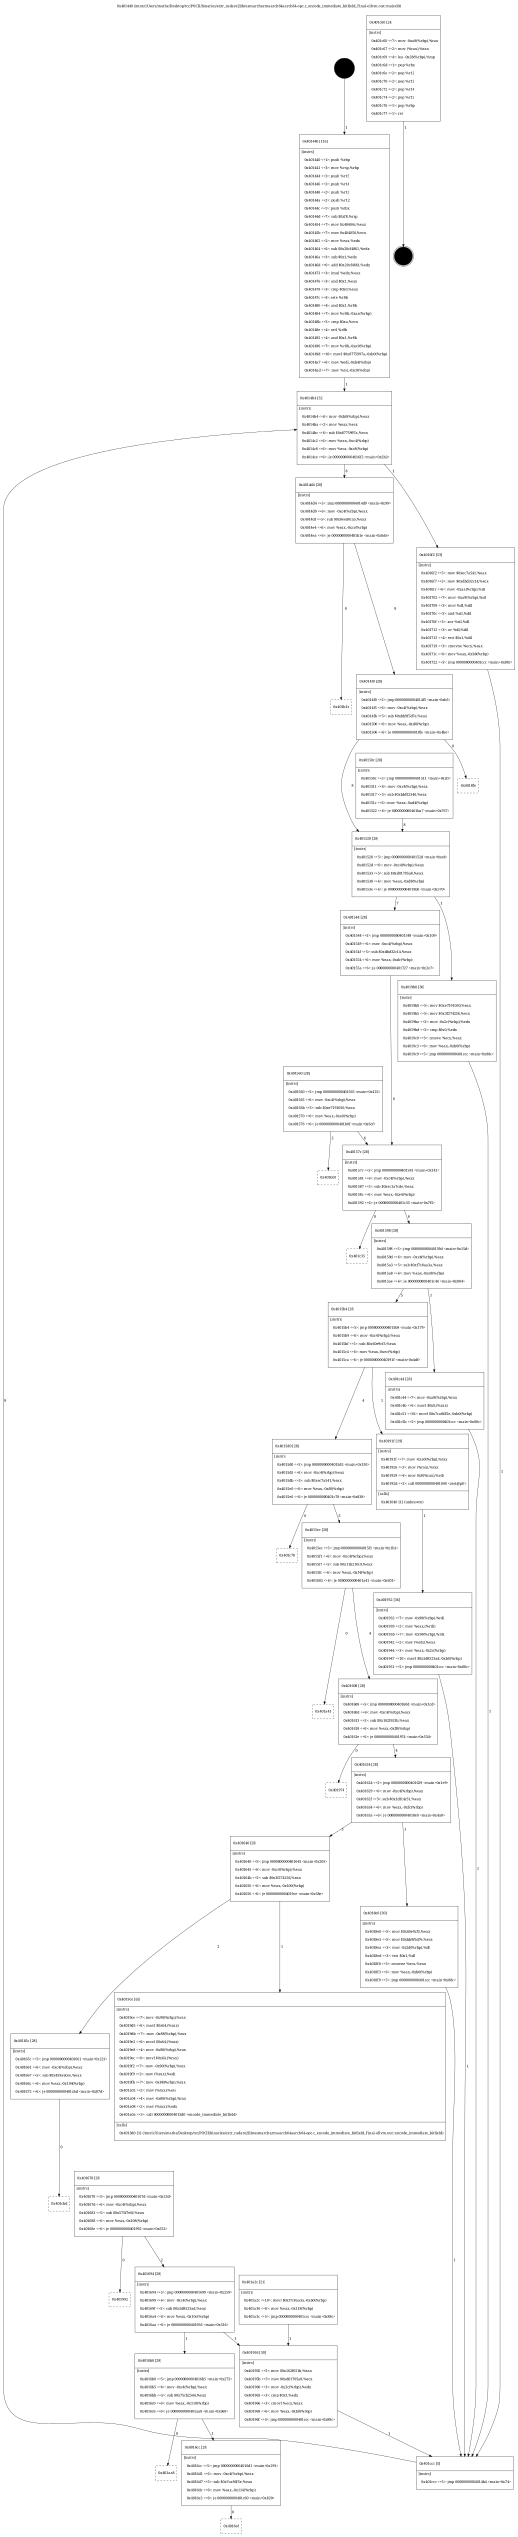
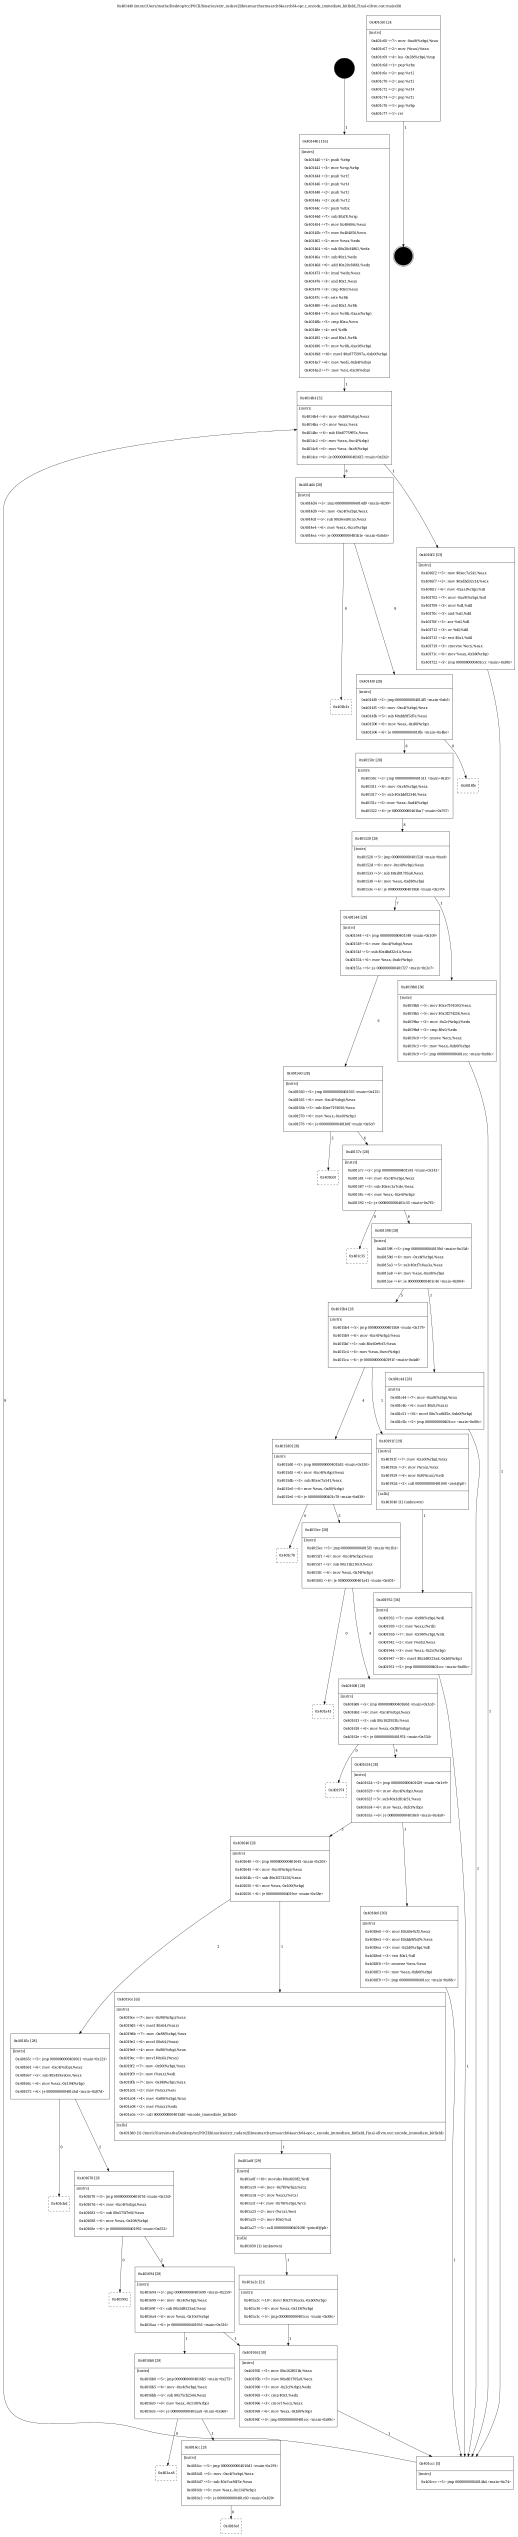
edge "0x4014f0 [28]" -> "0x401528 [28]": now "0x4014f0 [28]" -> "0x40150c [28]"
edge "0x401544 [28]" -> "0x40157c [28]": now "0x401544 [28]" -> "0x401560 [28]"
edge "0x40165c [28]" -> "0x401678 [28]": added, label "2"
node "0x401a0f [29]": added
